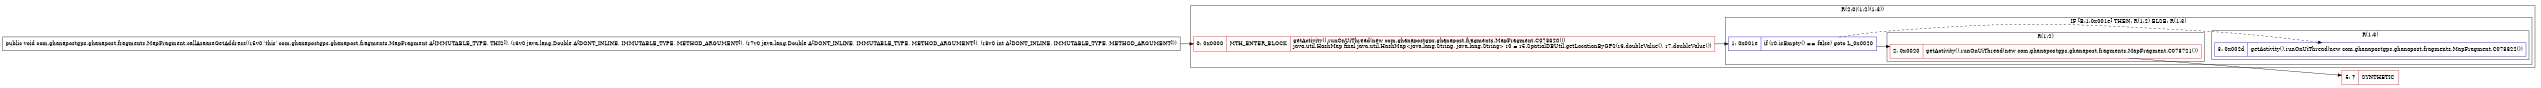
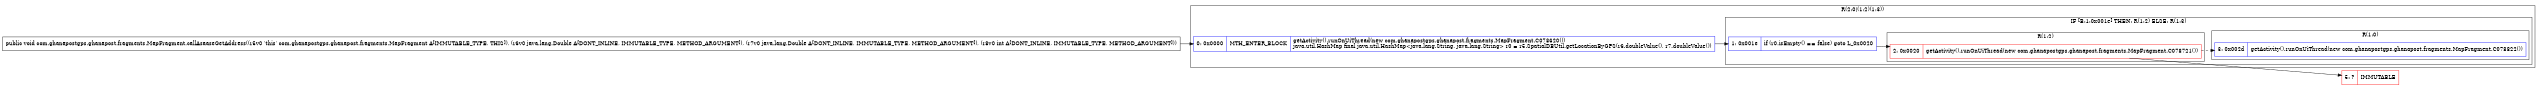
edge "1: 0x001e" -> "3: 0x002d": now "2: 0x0020" -> "3: 0x002d"
cluster "R(1:3)": label "R(1:3)" -> "R(1:0)"
node "0: 0x0000": color red -> blue
node "5: ?": text "SYNTHETIC" -> "IMMUTABLE"
